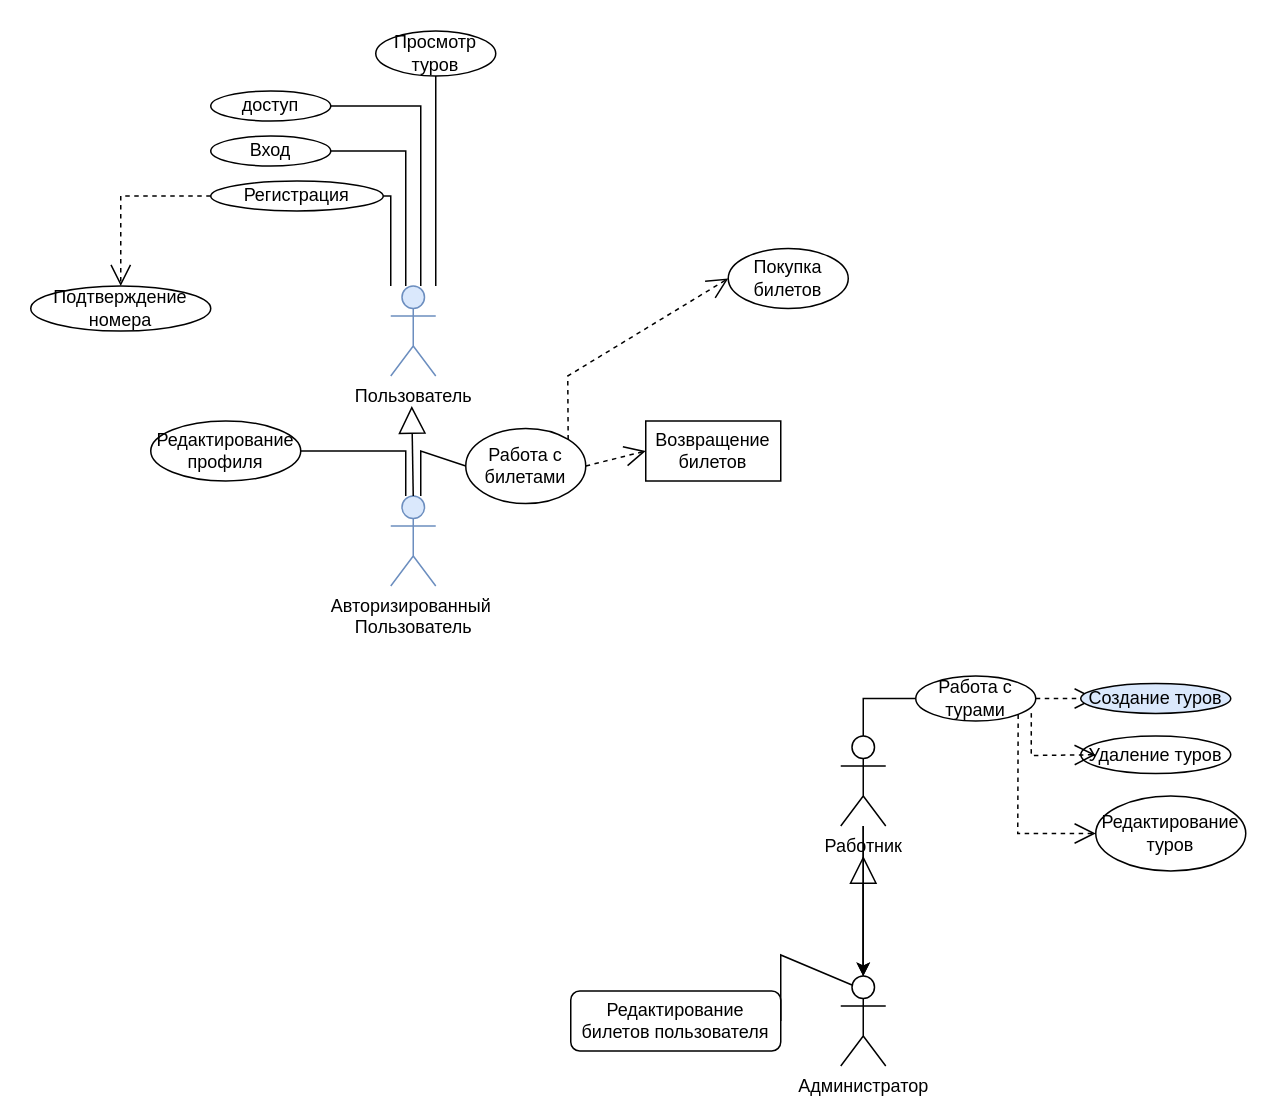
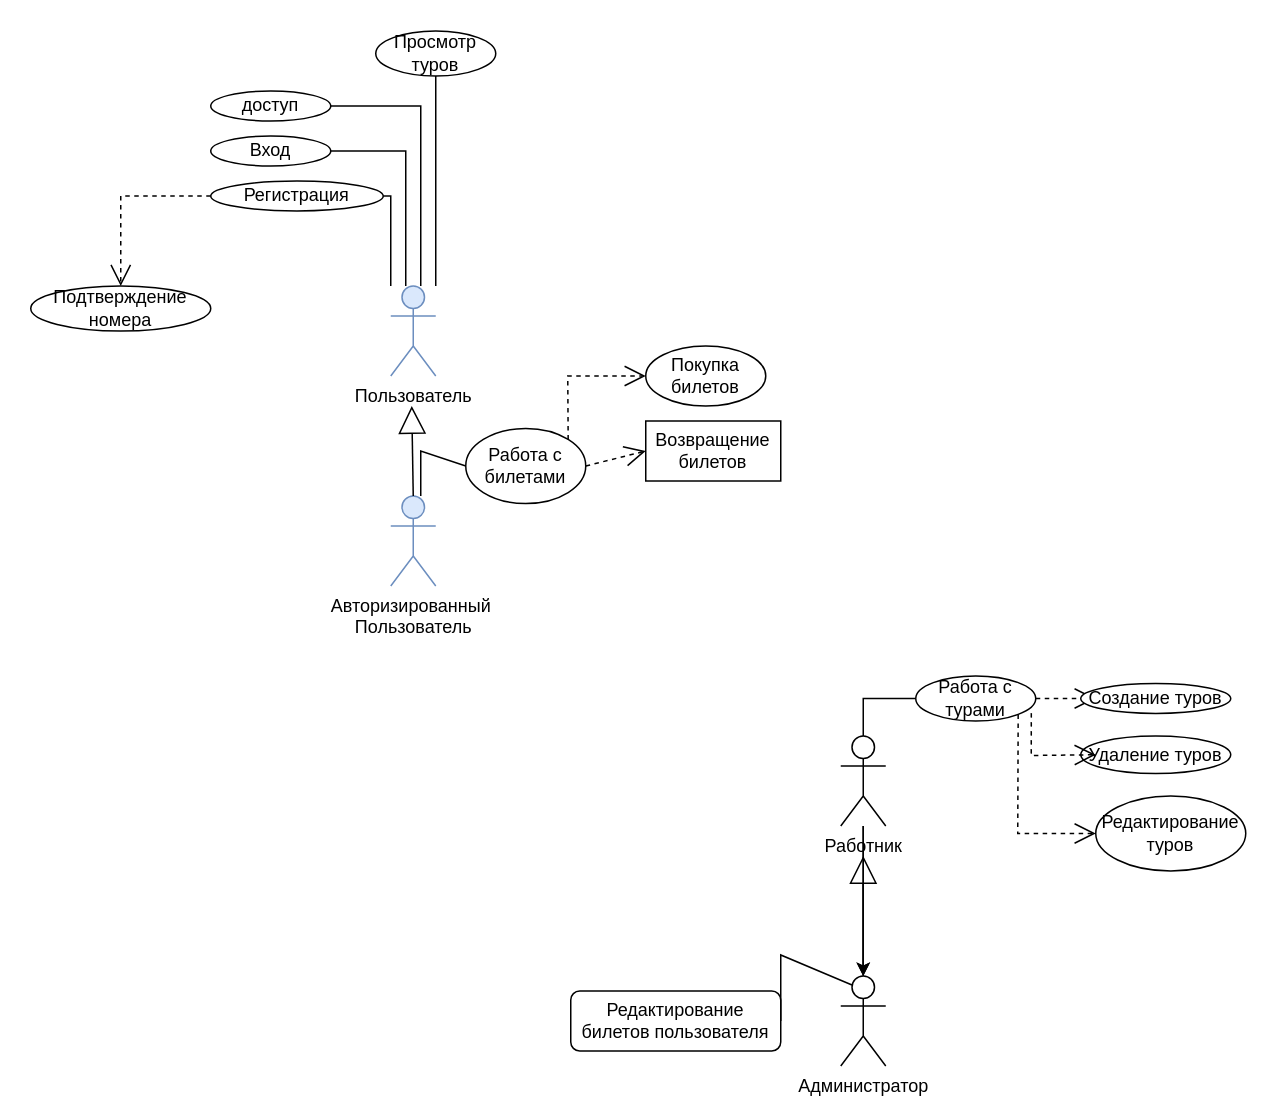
node "Покупка билетов": moved (788, 278) -> (706, 376)
node "Редактирование профиля": removed
edge "Редактирование профиля" -- "Авторизированный Пользователь": removed
node "Создание туров": fillcolor #dae8fc -> #ffffff
